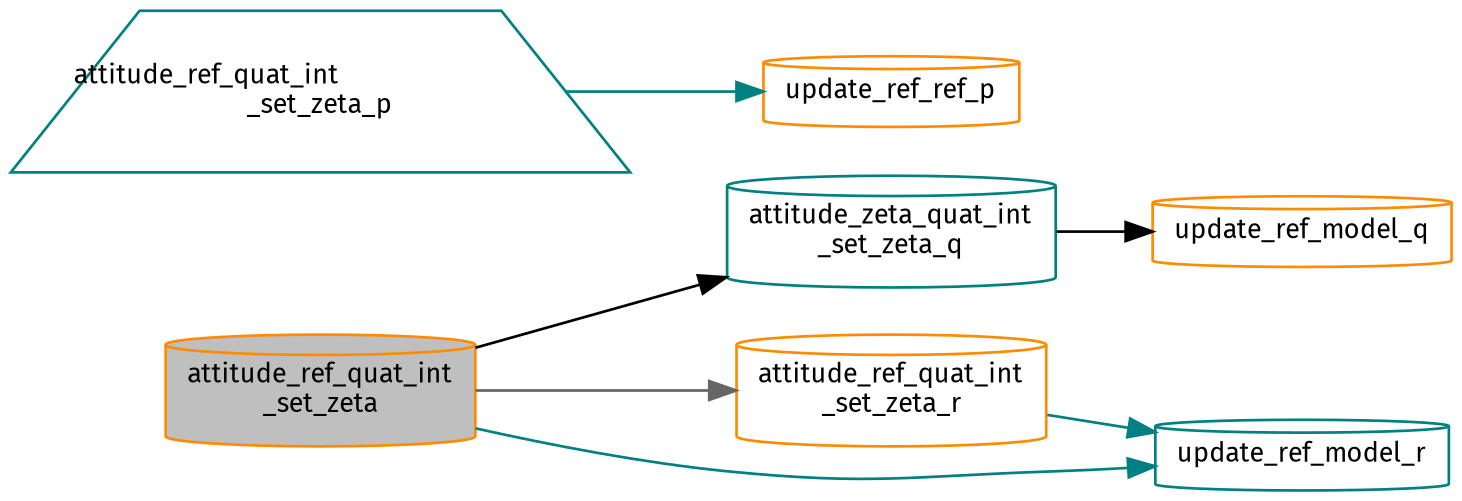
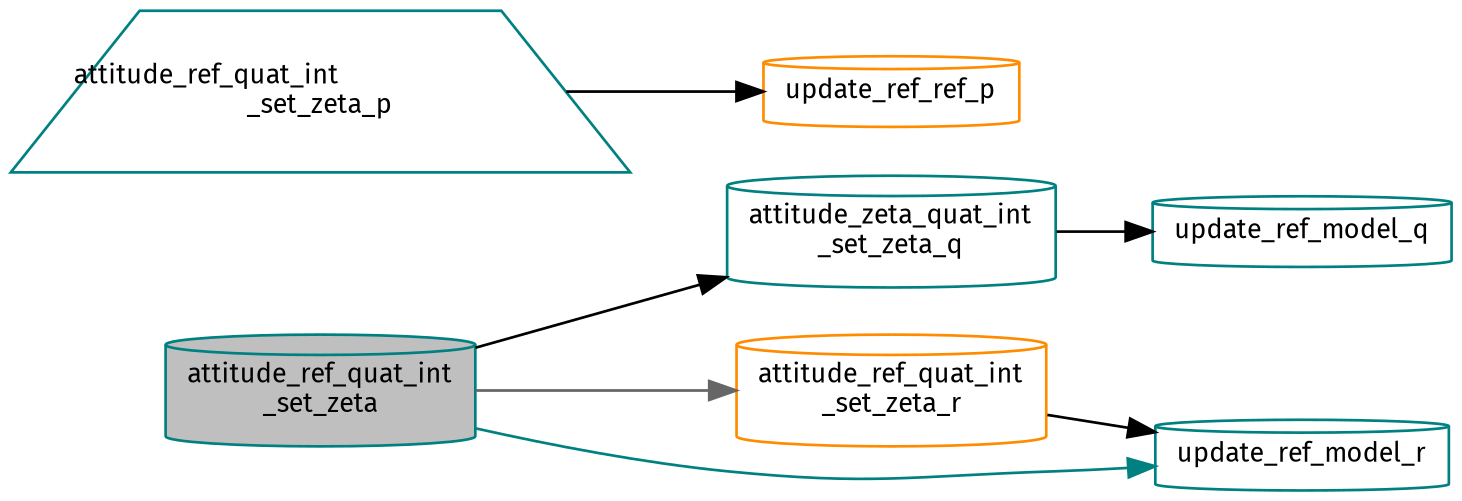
edge "attitude_ref_quat_int _set_zeta_p" -> "update_ref_ref_p": color teal -> black
node "update_ref_model_q": color darkorange -> teal
node "attitude_ref_quat_int _set_zeta": color darkorange -> teal
edge "attitude_ref_quat_int _set_zeta_r" -> "update_ref_model_r": color teal -> black
